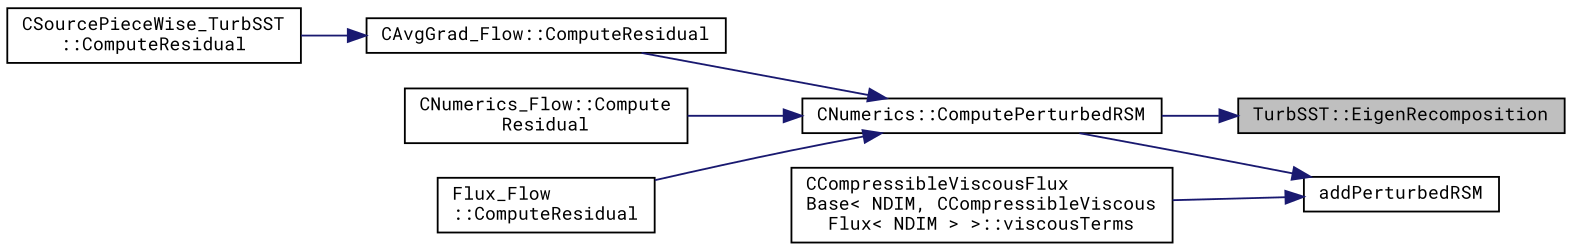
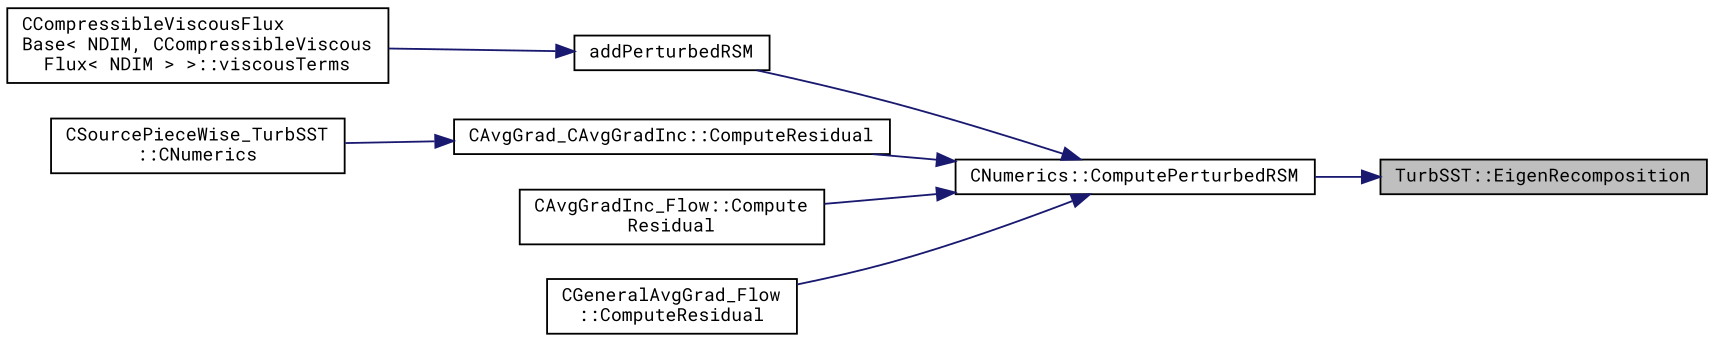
node "CSourcePieceWise_TurbSST ::ComputeResidual": label "CSourcePieceWise_TurbSST ::ComputeResidual" -> "CSourcePieceWise_TurbSST ::CNumerics"
node "CAvgGrad_Flow::ComputeResidual": label "CAvgGrad_Flow::ComputeResidual" -> "CAvgGrad_CAvgGradInc::ComputeResidual"
node "CNumerics_Flow::Compute Residual": label "CNumerics_Flow::Compute Residual" -> "CAvgGradInc_Flow::Compute Residual"
edge "CNumerics::ComputePerturbedRSM" -> "addPerturbedRSM": reversed
node "Flux_Flow ::ComputeResidual": label "Flux_Flow ::ComputeResidual" -> "CGeneralAvgGrad_Flow ::ComputeResidual"
